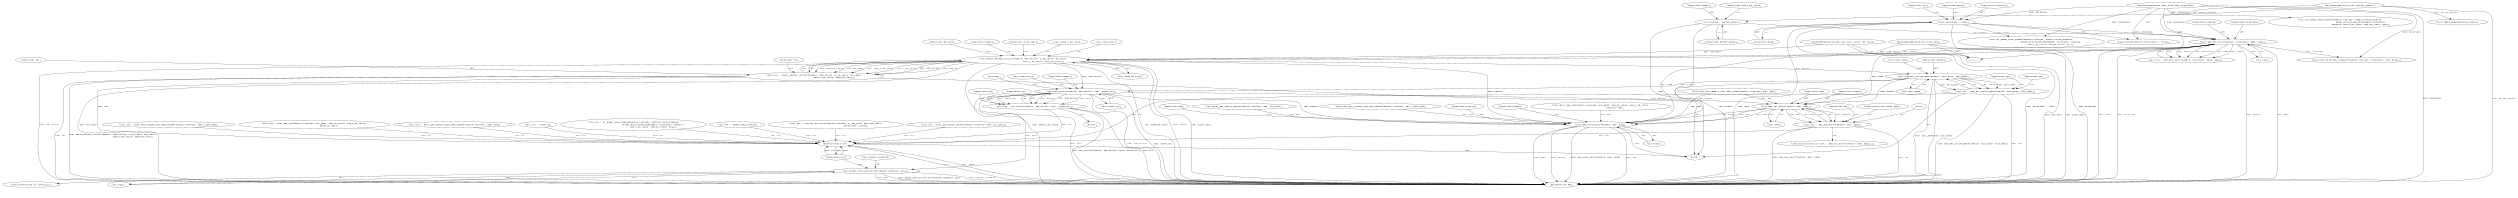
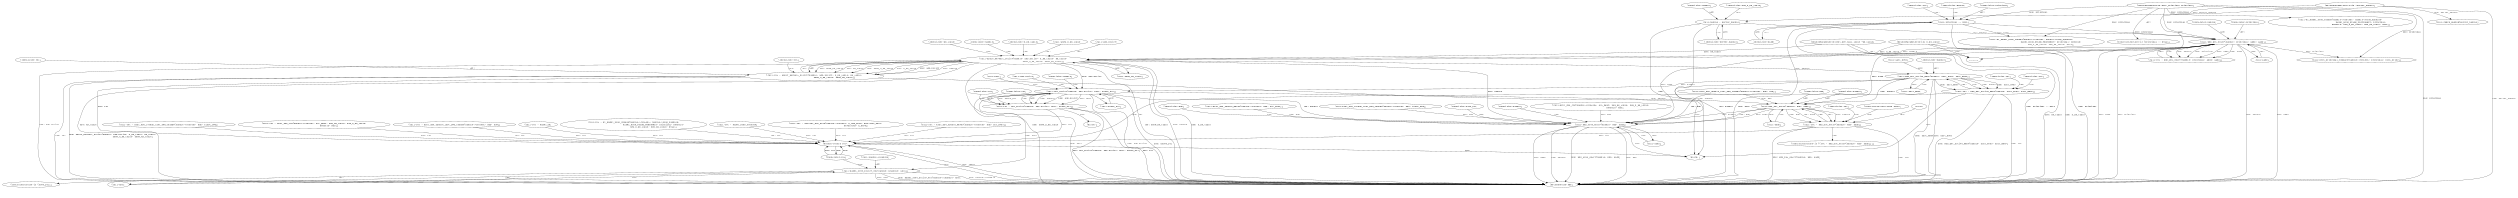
edge "(Call,principal == NULL)" -> "(ControlStructure,if (principal == NULL))": removed, label "AST:"
